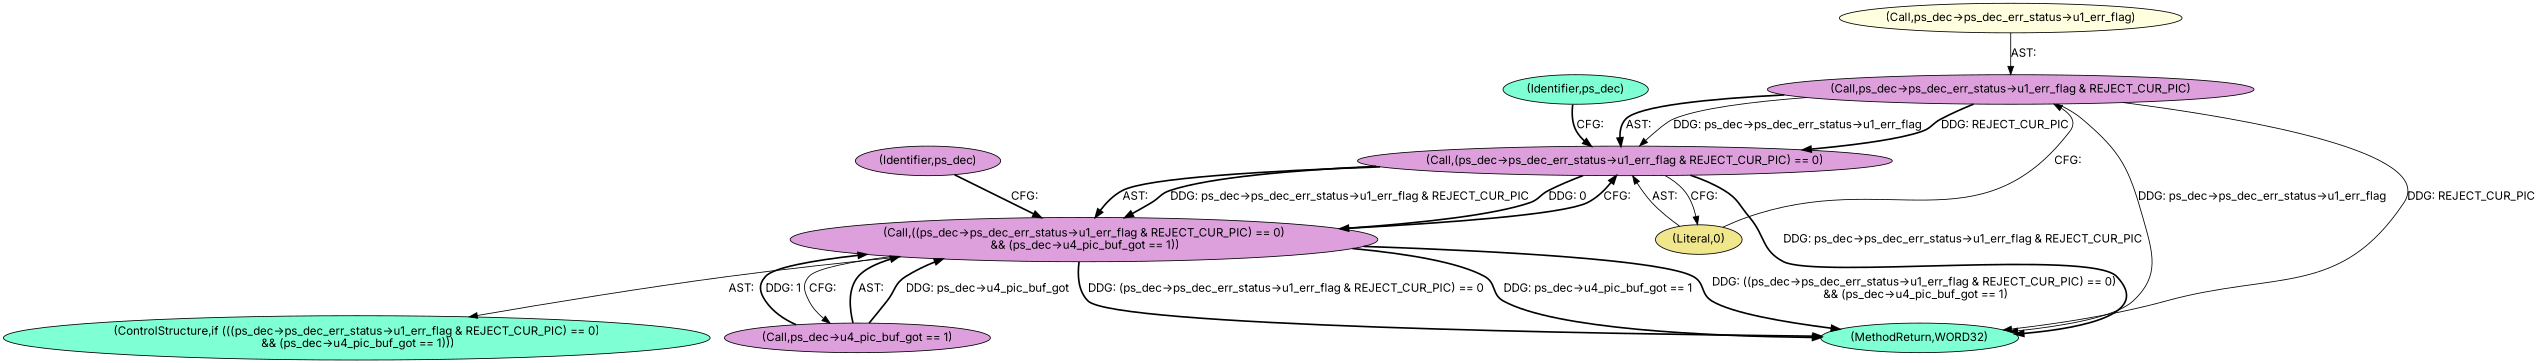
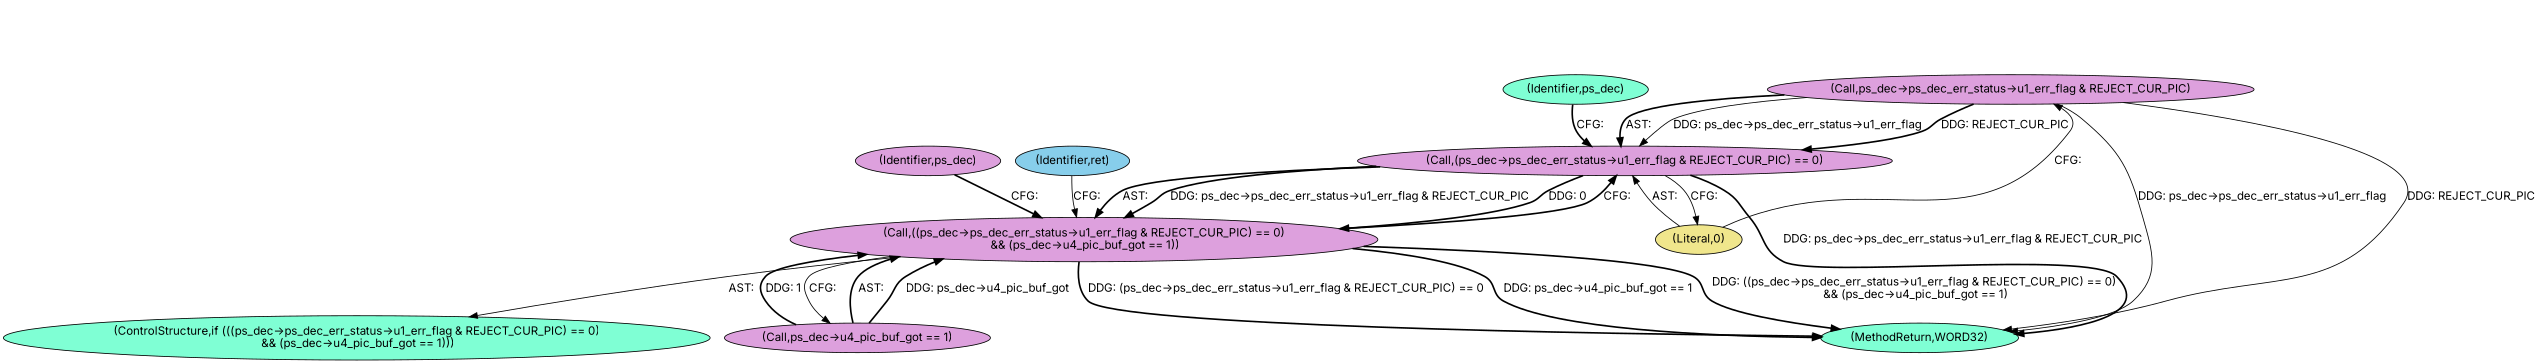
node "(Call,ps_dec->ps_dec_err_status->u1_err_flag)": removed
node "(Identifier,ret)": added
